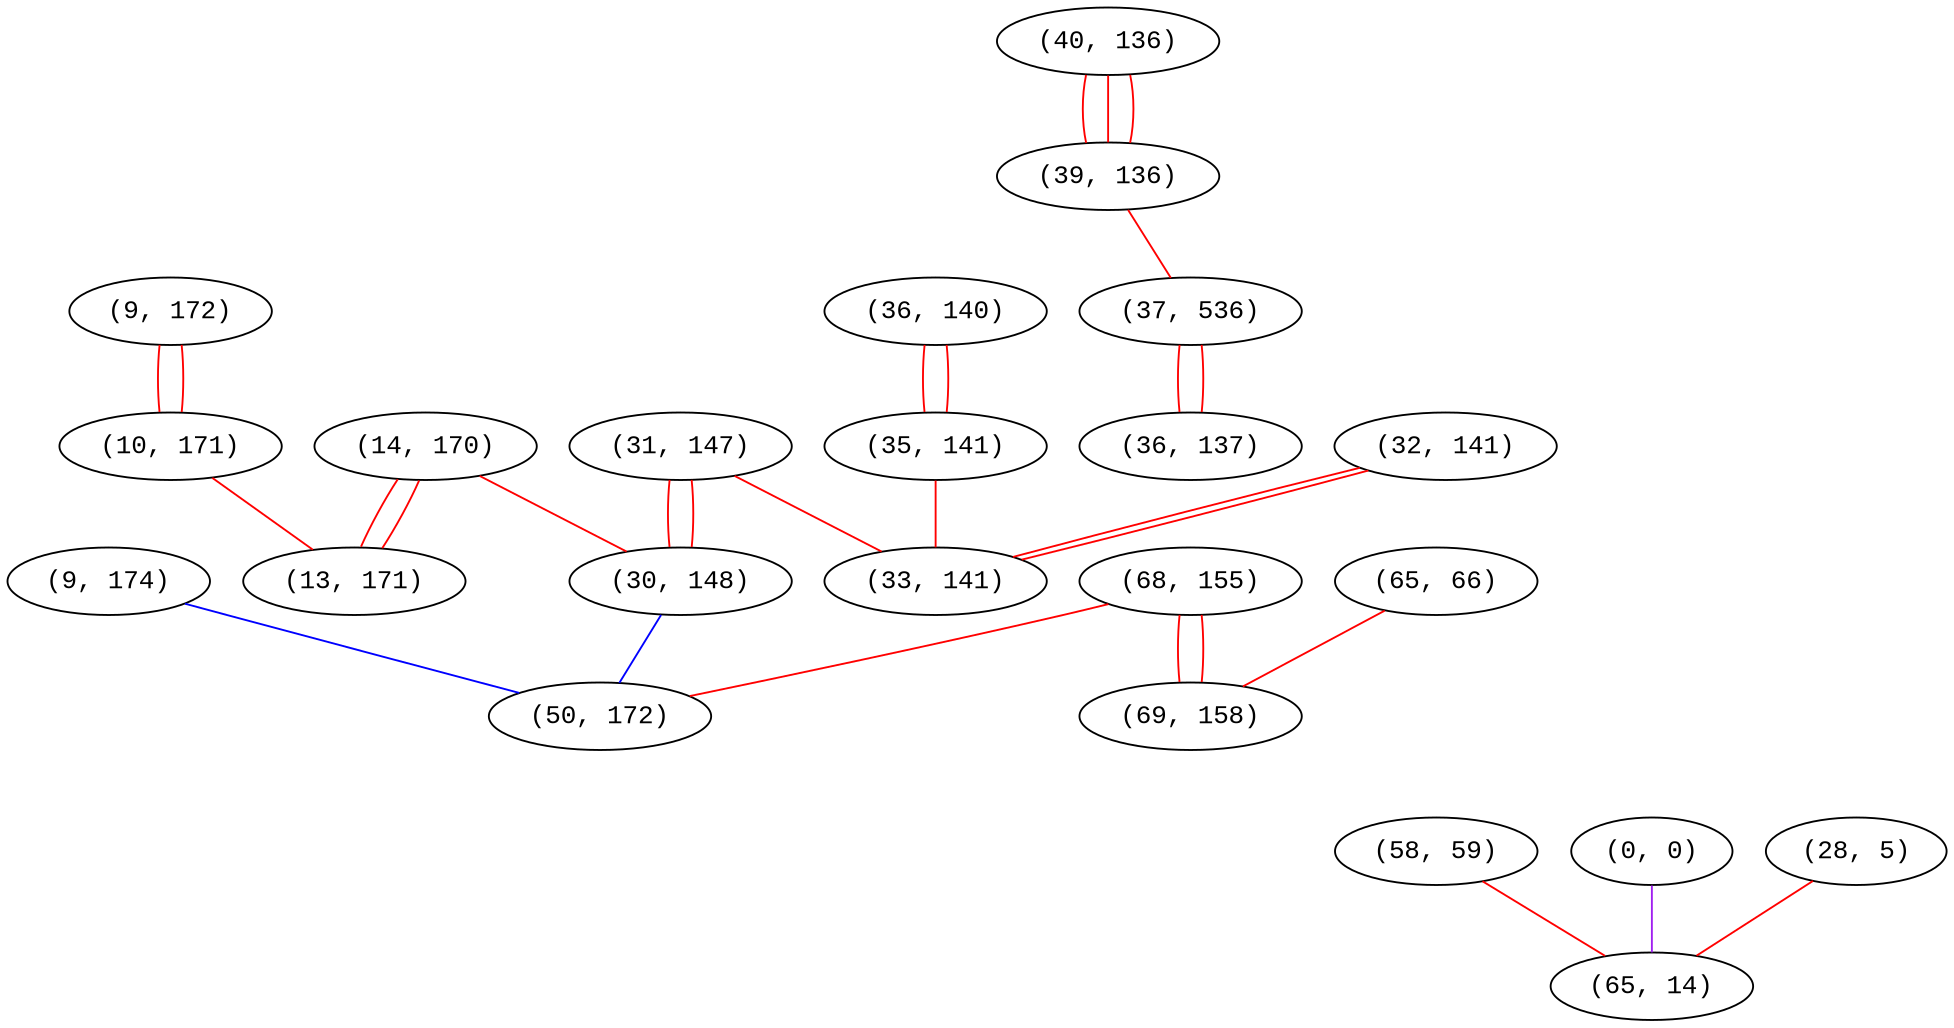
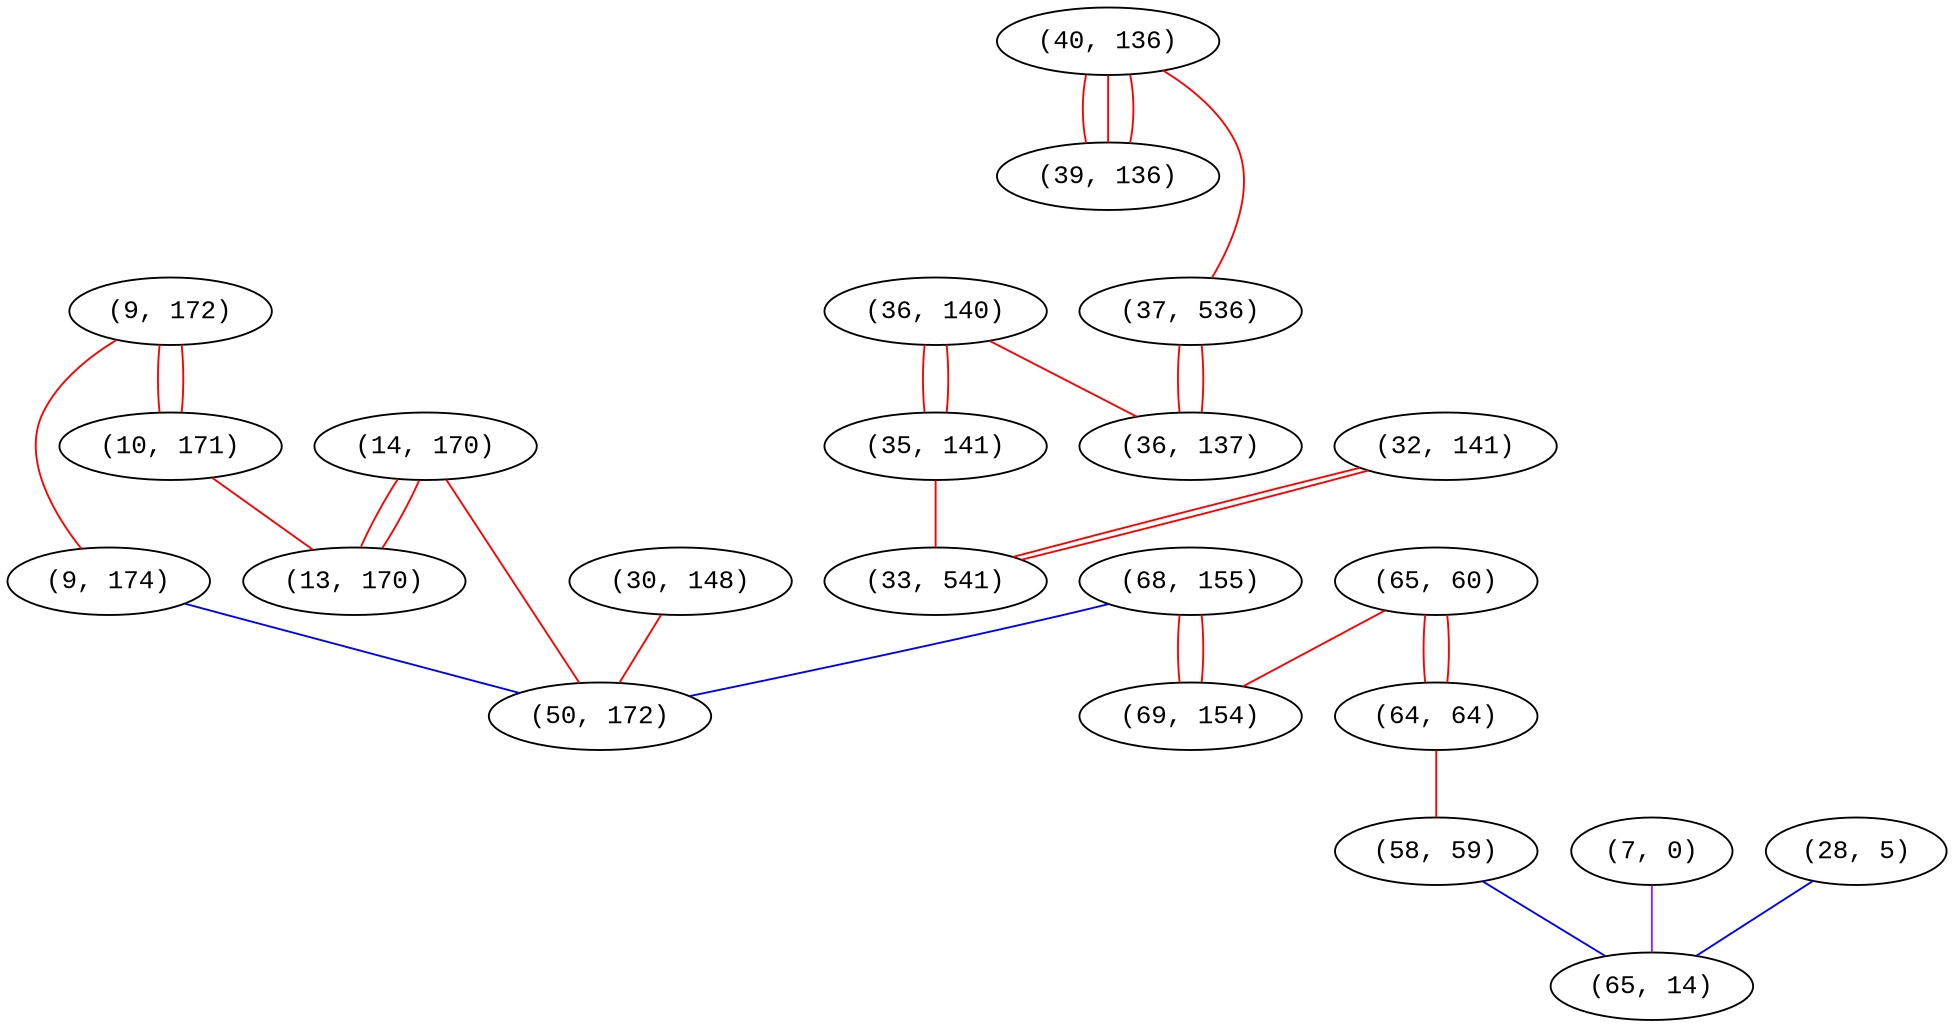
edge "(39, 136)" -- "(37, 536)": now "(40, 136)" -- "(37, 536)"
edge "(36, 140)" -- "(36, 137)": added
edge "(9, 172)" -- "(9, 174)": added
node "(31, 147)": removed
edge "(14, 170)" -- "(30, 148)": now "(14, 170)" -- "(50, 172)"
node "(13, 171)": label "(13, 171)" -> "(13, 170)"
node "(33, 141)": label "(33, 141)" -> "(33, 541)"
node "(65, 66)": label "(65, 66)" -> "(65, 60)"
edge "(30, 148)" -- "(50, 172)": color blue -> red
edge "(68, 155)" -- "(50, 172)": color red -> blue
node "(69, 158)": label "(69, 158)" -> "(69, 154)"
node "(64, 64)": added
node "(0, 0)": label "(0, 0)" -> "(7, 0)"
edge "(28, 5)" -- "(65, 14)": color red -> blue
edge "(58, 59)" -- "(65, 14)": color red -> blue
